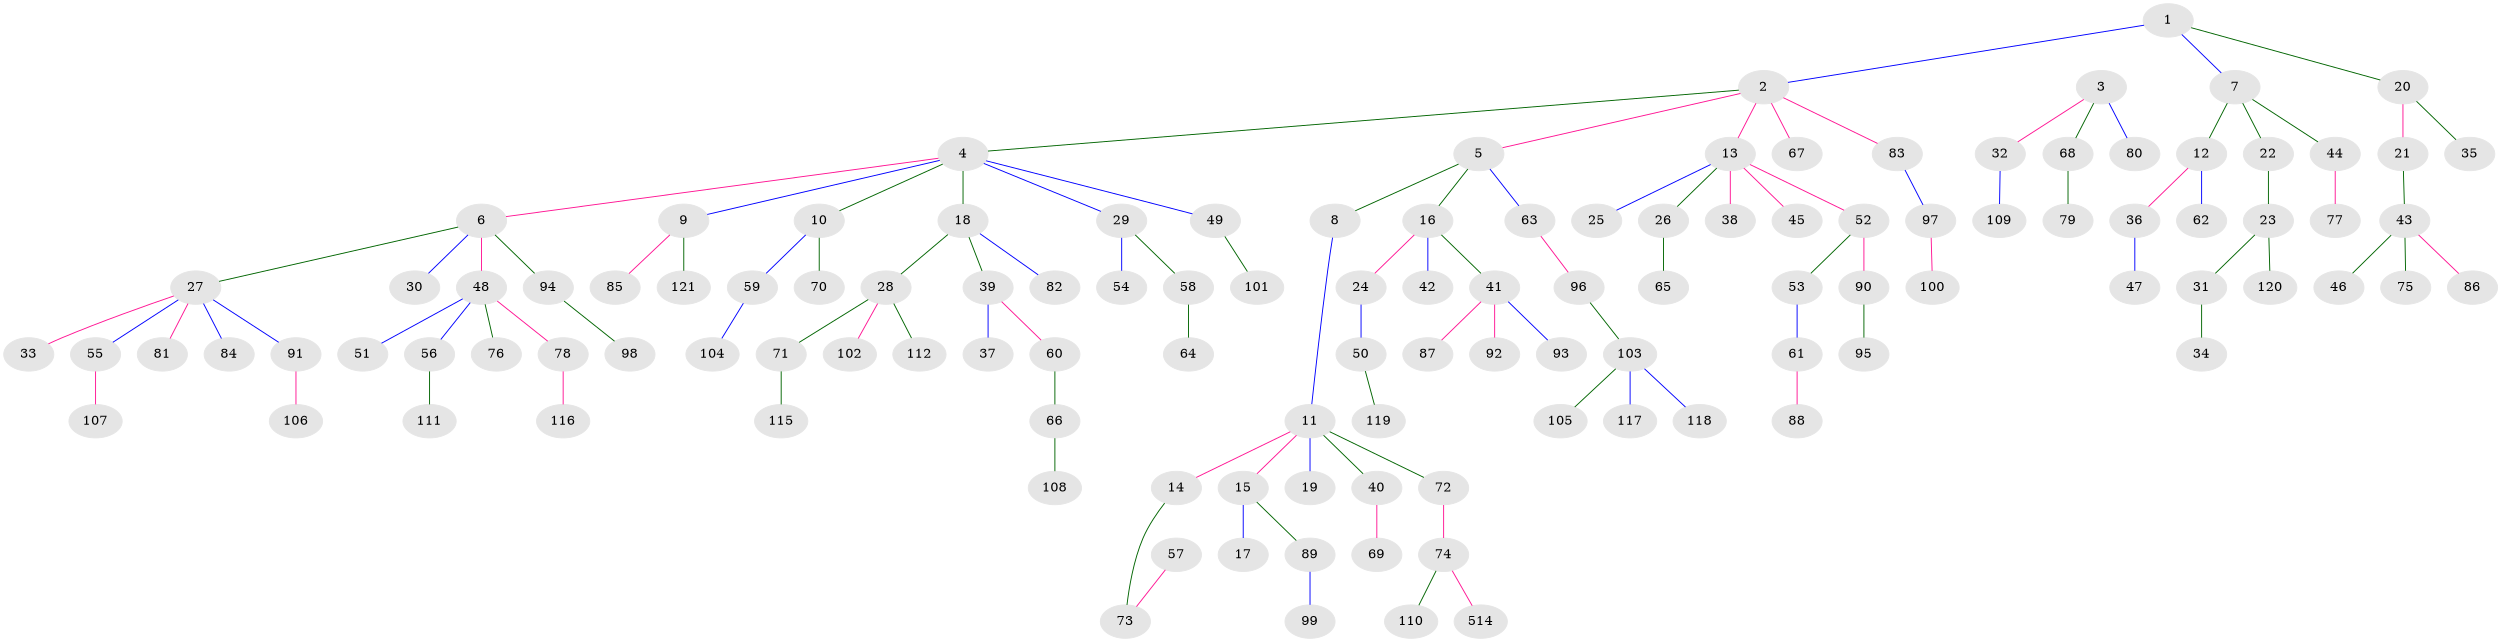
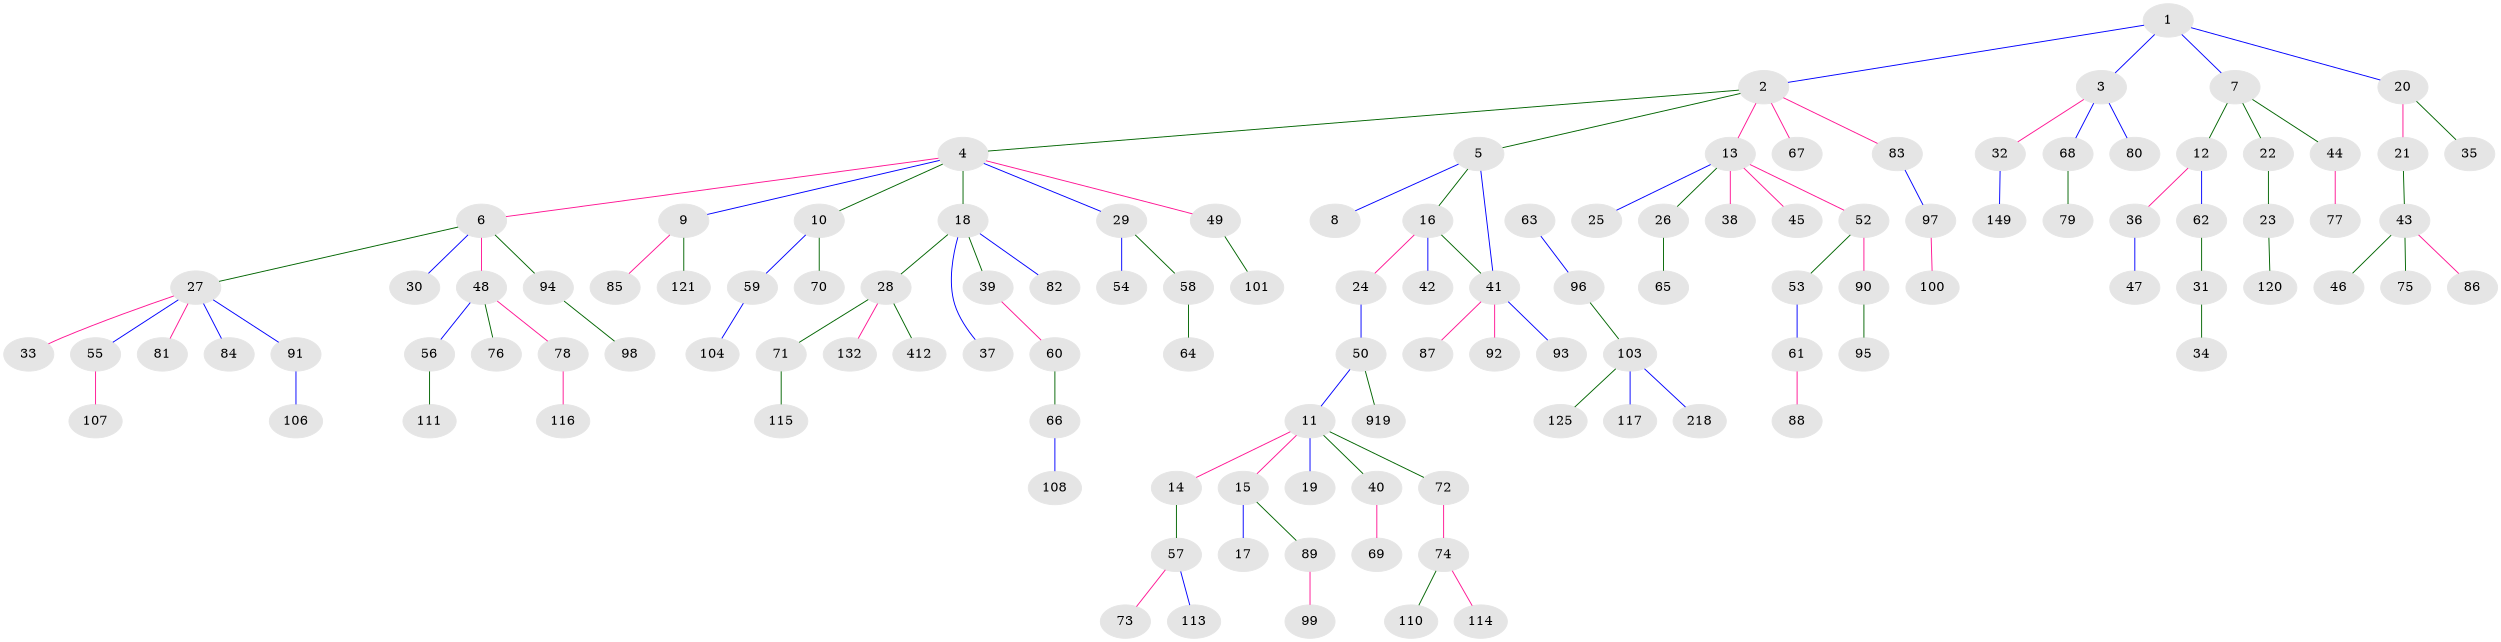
edge "1" -- "3": added
edge "1" -- "20": color darkgreen -> blue
edge "2" -- "5": color deeppink -> darkgreen
edge "3" -- "68": color darkgreen -> blue
edge "4" -- "49": color blue -> deeppink
edge "5" -- "8": color darkgreen -> blue
edge "5" -- "63": now "5" -- "41"
node "109": label "109" -> "149"
edge "63" -- "96": color deeppink -> blue
edge "23" -- "31": now "62" -- "31"
edge "39" -- "37": now "18" -- "37"
edge "8" -- "11": now "50" -- "11"
node "51": removed
node "102": label "102" -> "132"
node "112": label "112" -> "412"
edge "91" -- "106": color deeppink -> blue
node "119": label "119" -> "919"
node "105": label "105" -> "125"
node "118": label "118" -> "218"
edge "66" -- "108": color darkgreen -> blue
edge "14" -- "73": now "14" -- "57"
edge "89" -- "99": color blue -> deeppink
node "113": added
node "514": label "514" -> "114"
